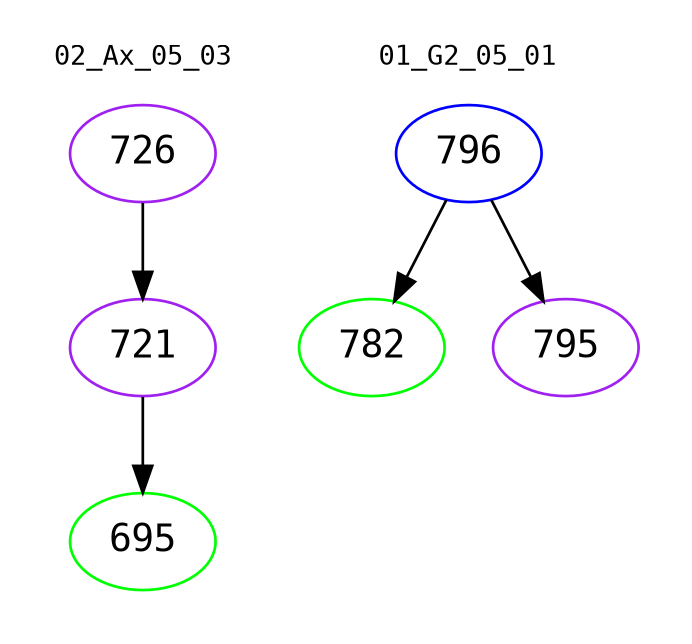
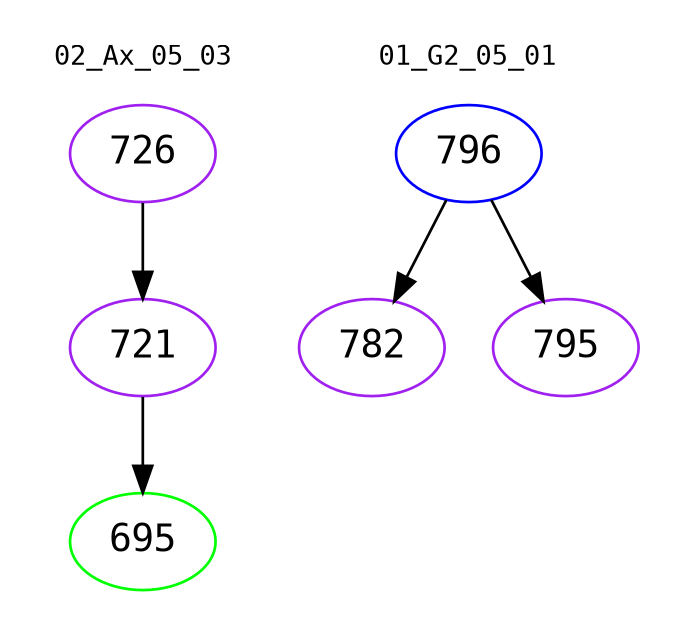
node "782": color green -> purple
